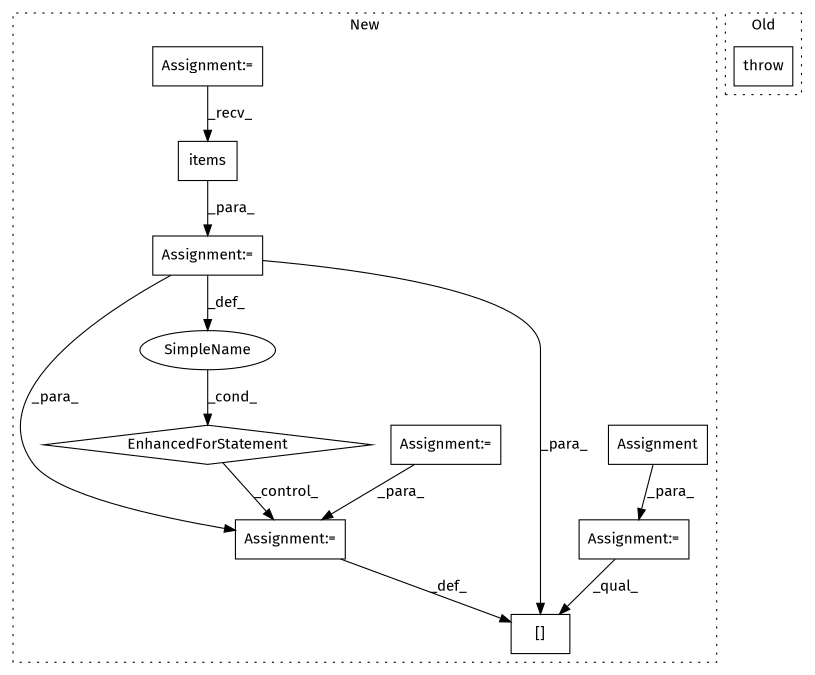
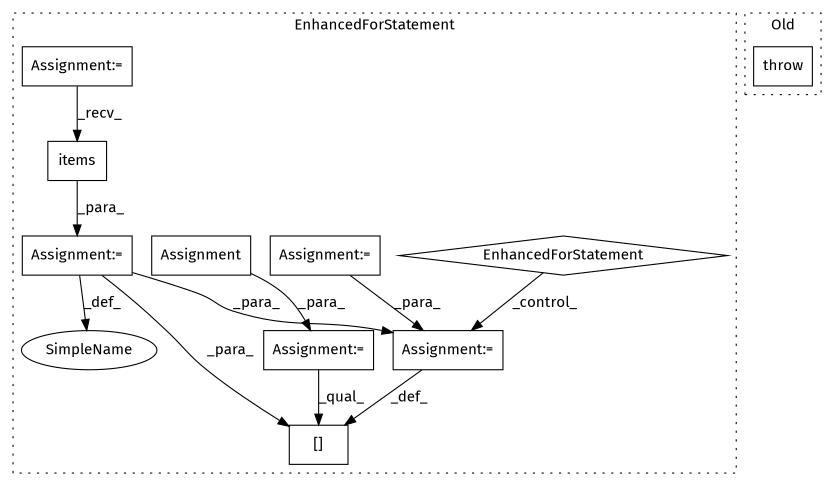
cluster "New": label "New" -> "EnhancedForStatement"
edge "SimpleName" -> "EnhancedForStatement": removed, label "_cond_"
